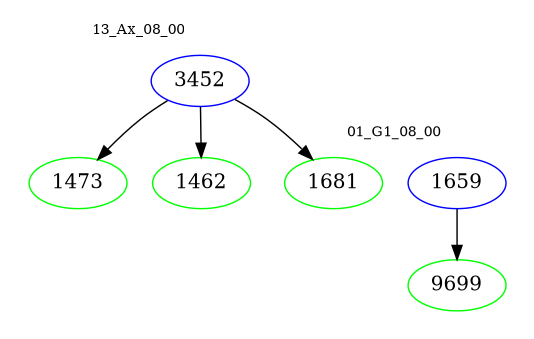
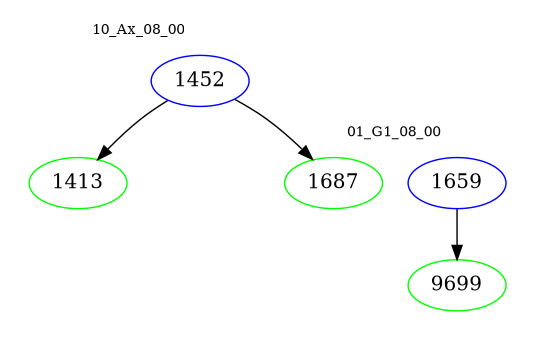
cluster "13_Ax_08_00": label "13_Ax_08_00" -> "10_Ax_08_00"
node "3452": label "3452" -> "1452"
node "1473": label "1473" -> "1413"
node "1462": removed
node "1681": label "1681" -> "1687"
